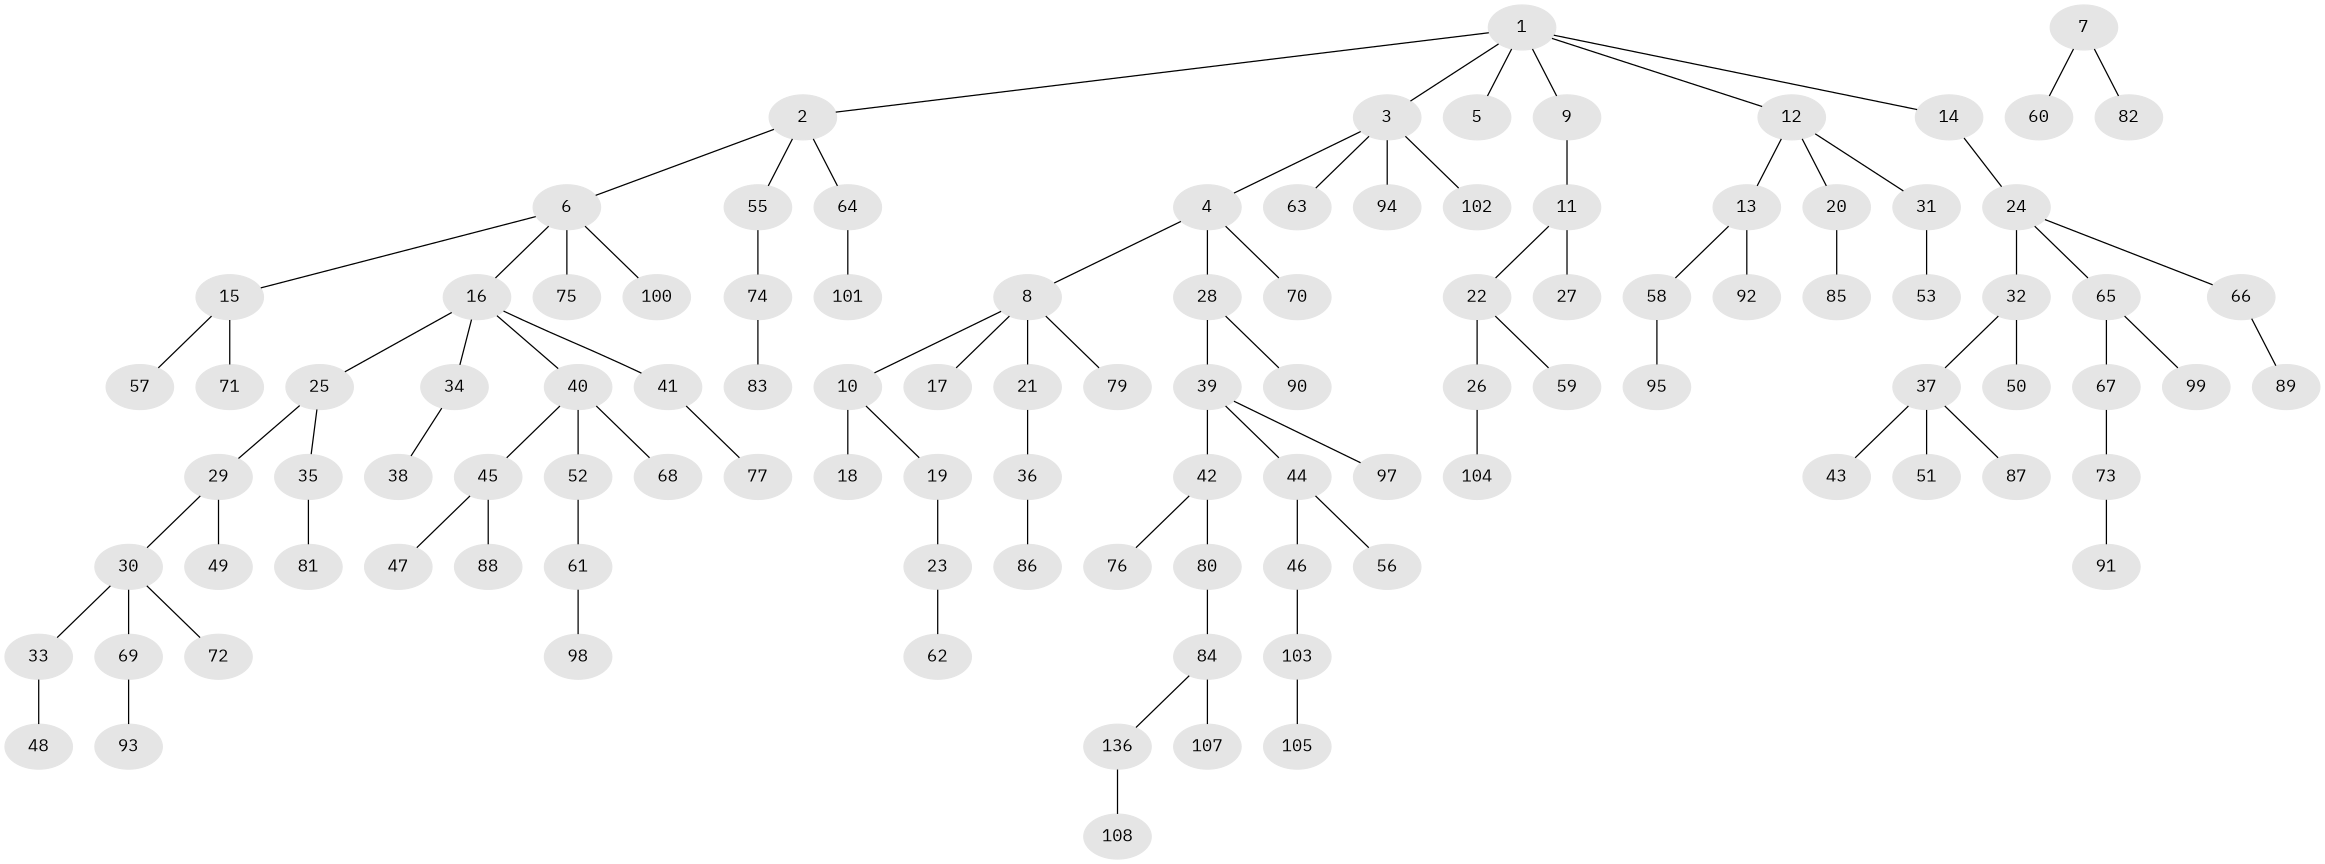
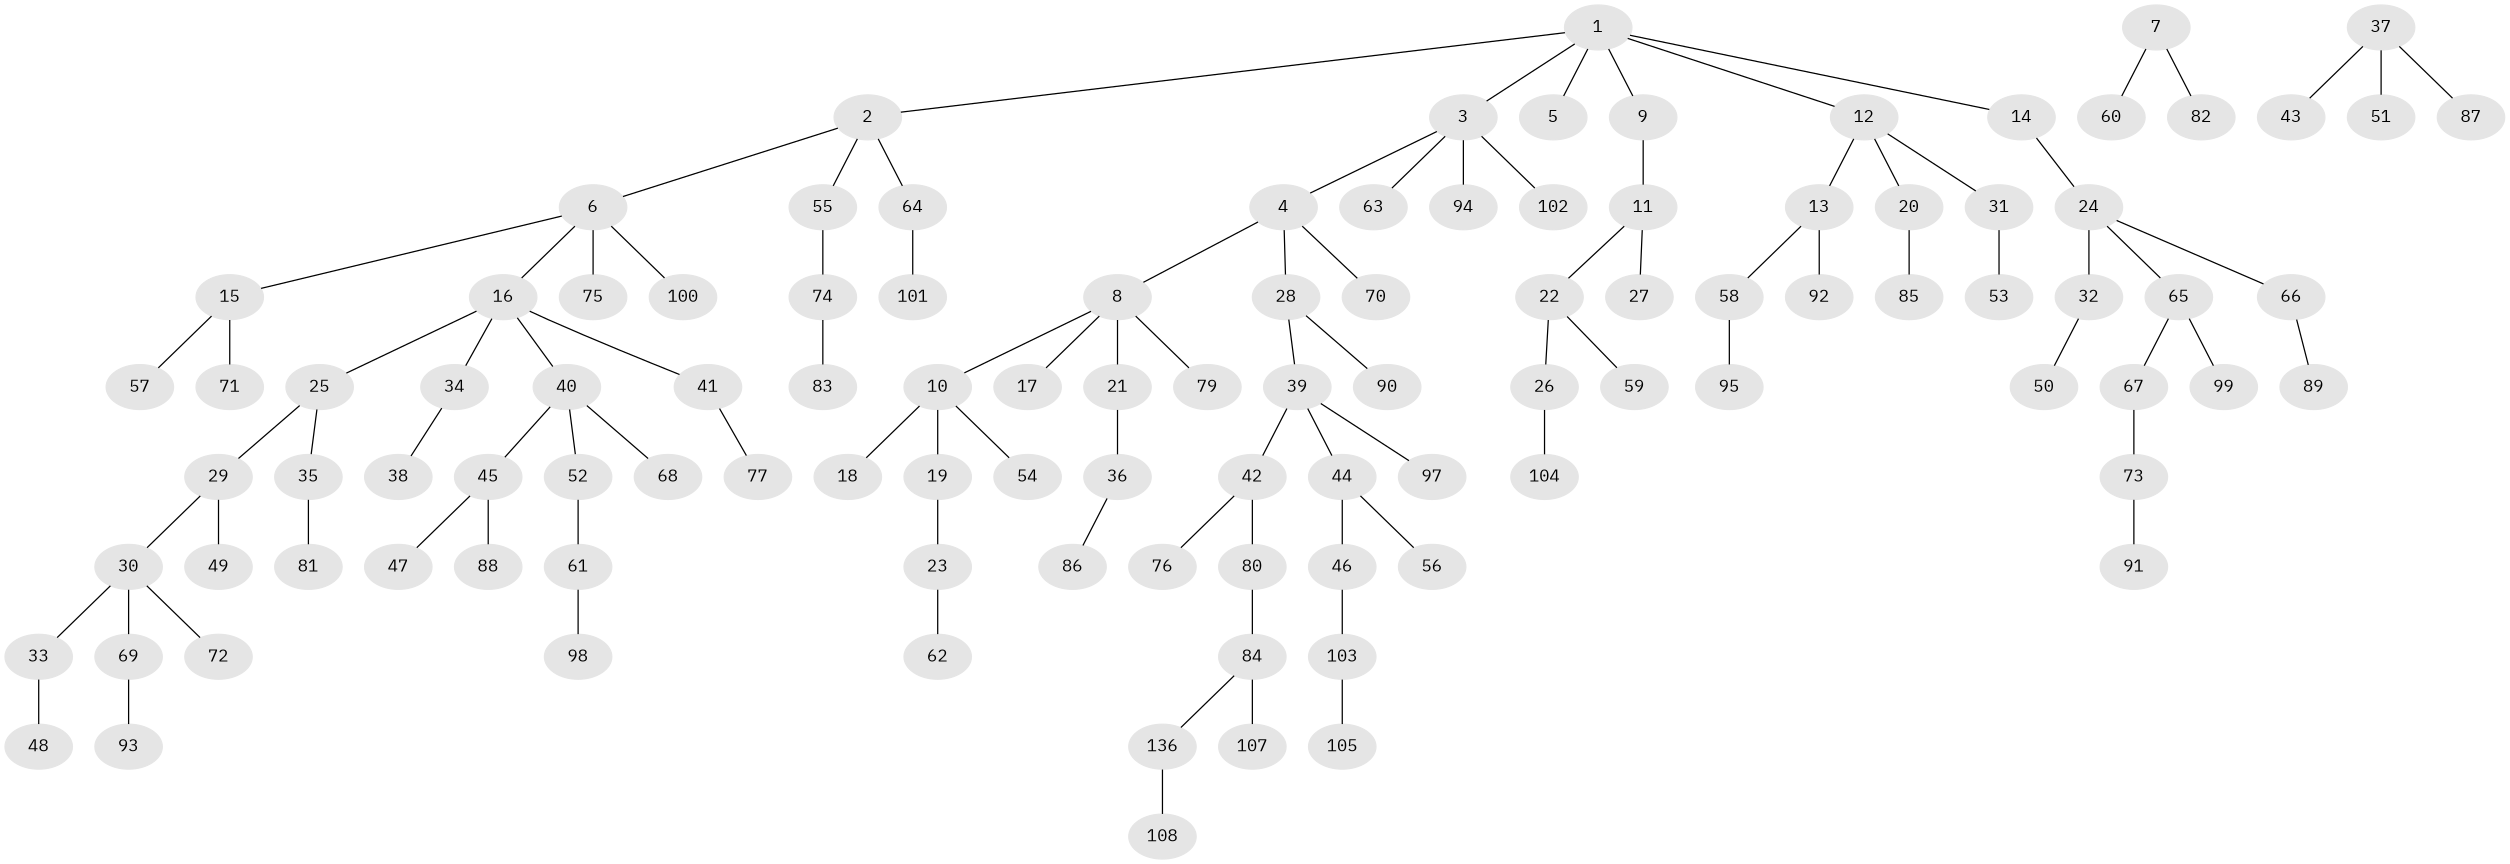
edge "32" -- "37": removed
node "54": added
